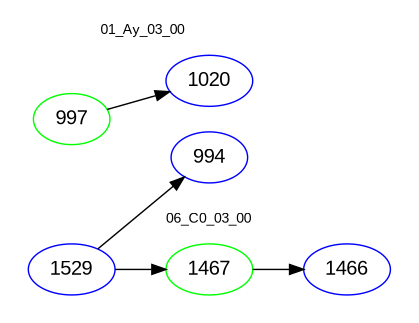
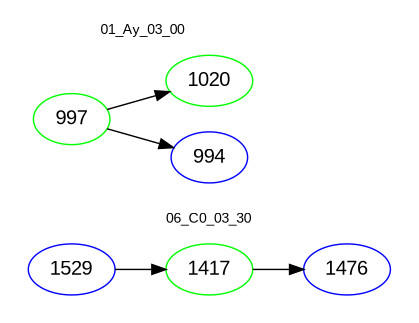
node "1020": color blue -> green
edge "1529" -> "994": now "997" -> "994"
cluster "06_C0_03_00": label "06_C0_03_00" -> "06_C0_03_30"
node "1467": label "1467" -> "1417"
node "1466": label "1466" -> "1476"
